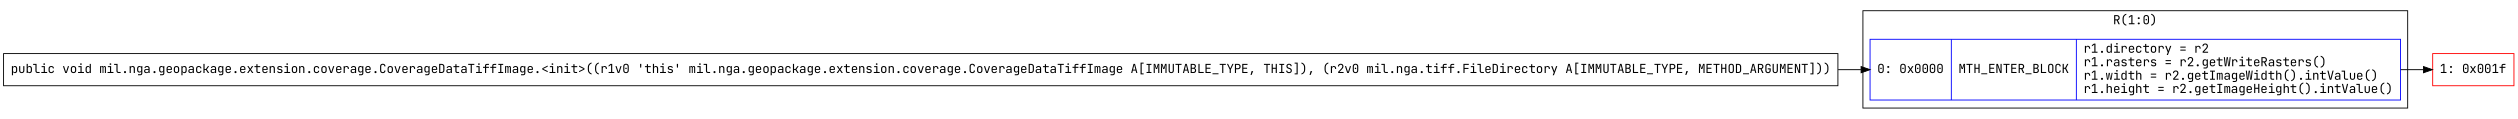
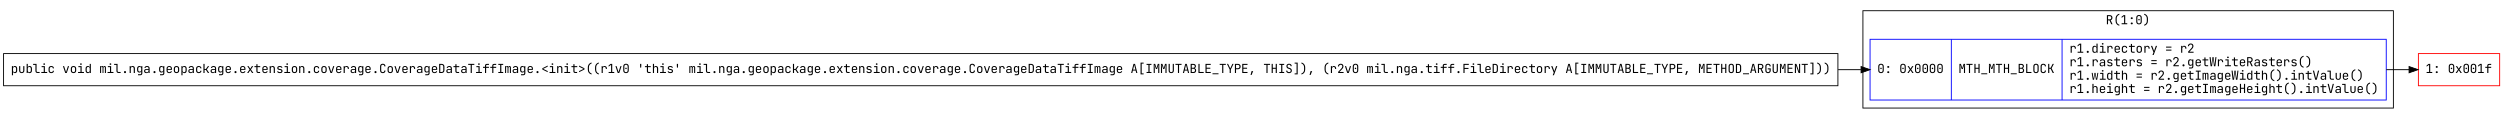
node "0: 0x0000": text "MTH_ENTER_BLOCK" -> "MTH_MTH_BLOCK"
